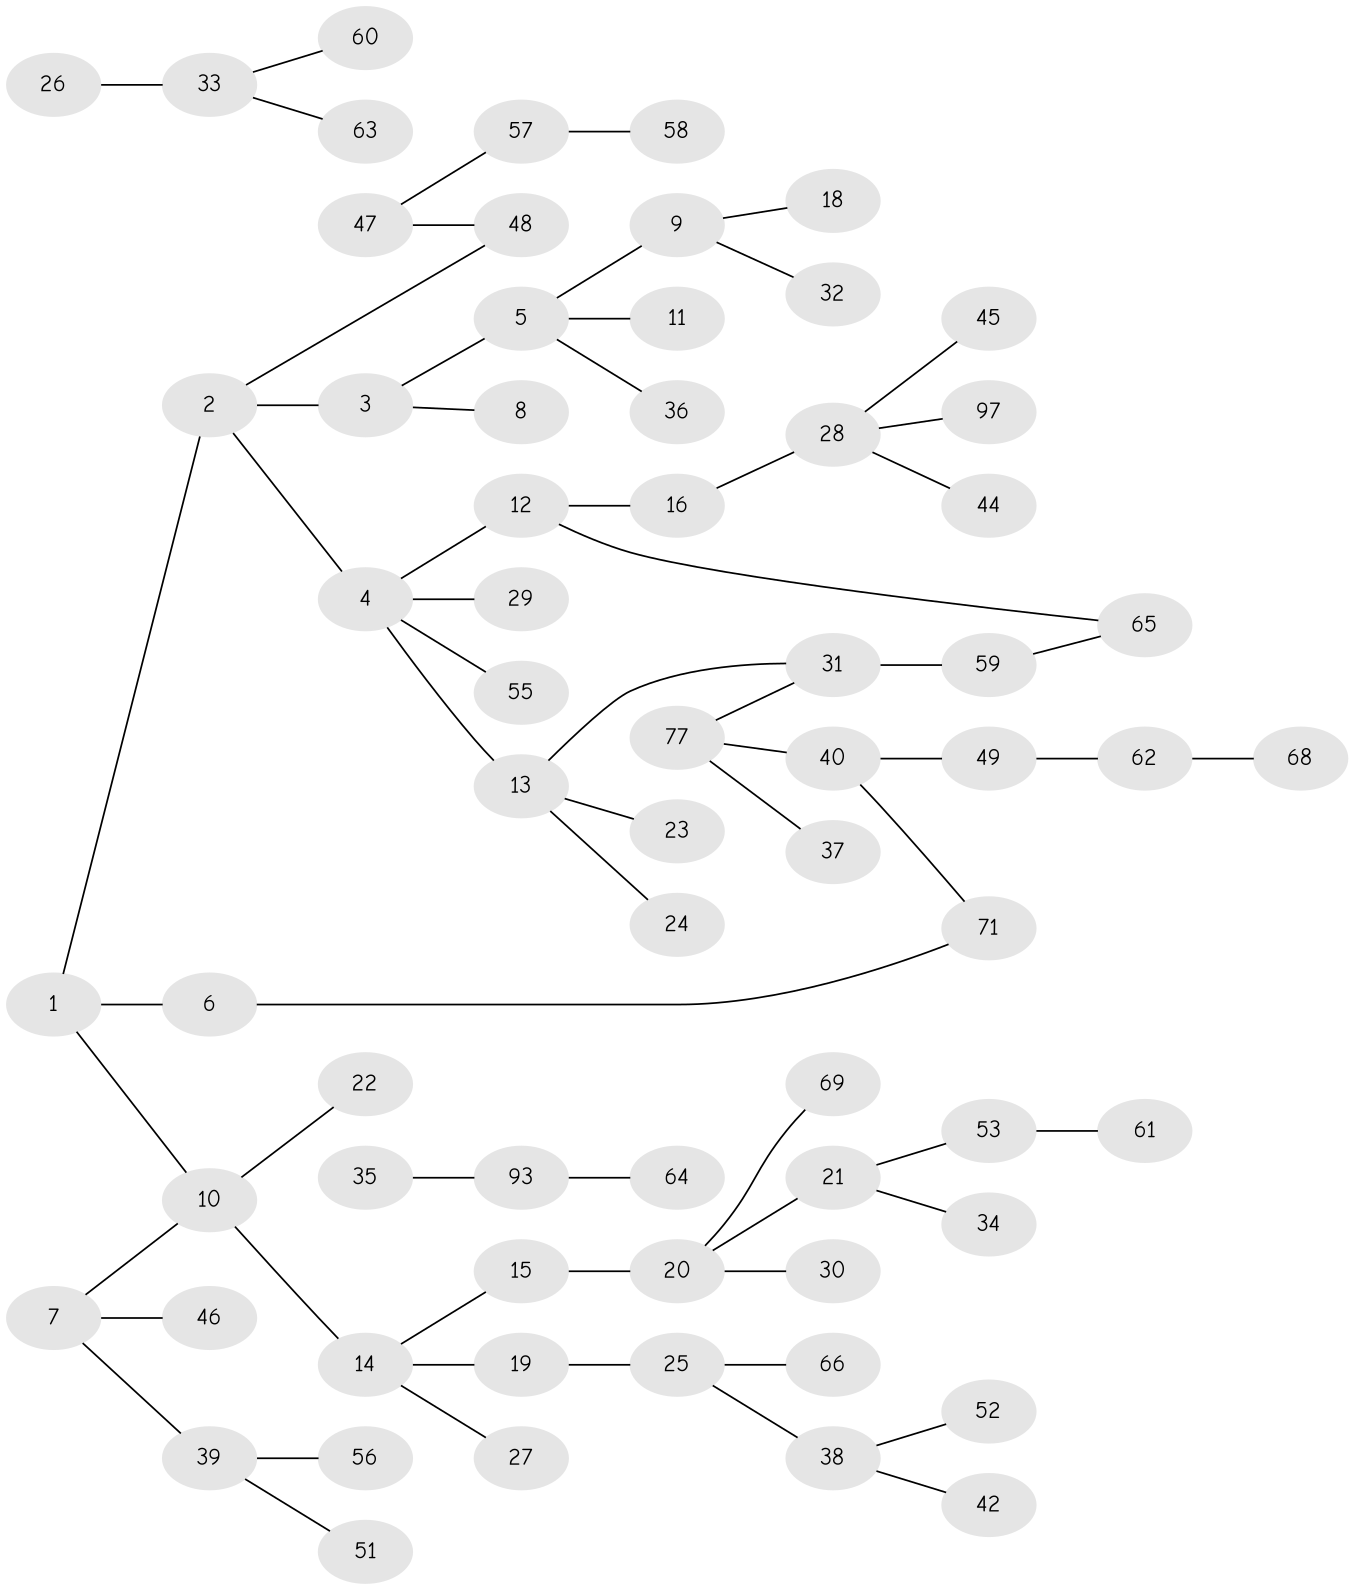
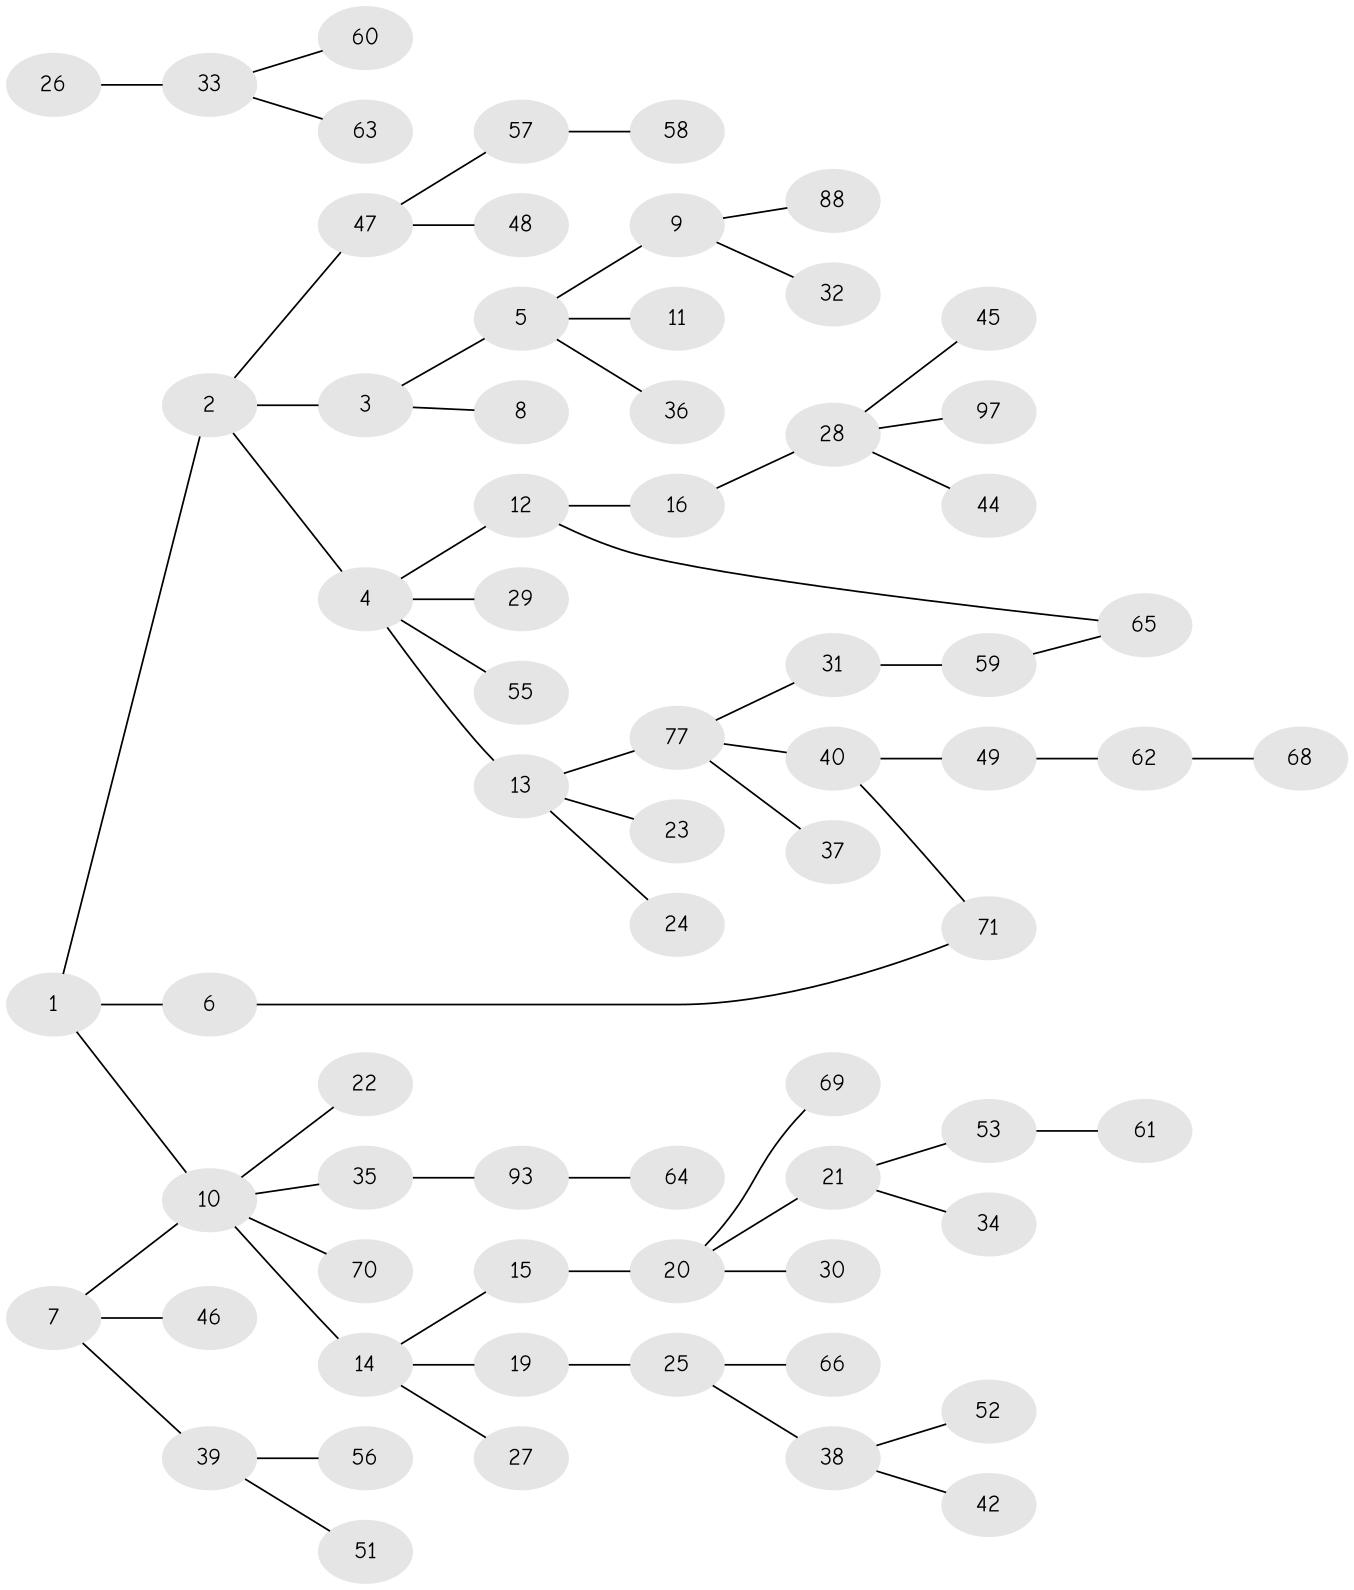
node "18": label "18" -> "88"
edge "48" -- "2": now "47" -- "2"
edge "31" -- "13": now "77" -- "13"
edge "35" -- "10": added
node "70": added
